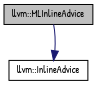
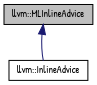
edge "llvm::MLInlineAdvice" -> "llvm::InlineAdvice": reversed
